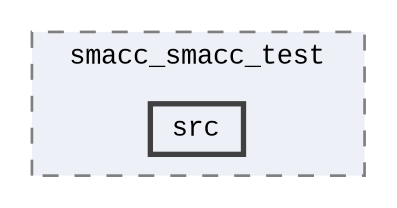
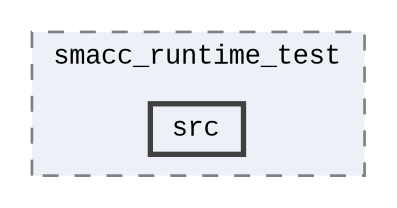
cluster "smacc_smacc_test": label "smacc_smacc_test" -> "smacc_runtime_test"
